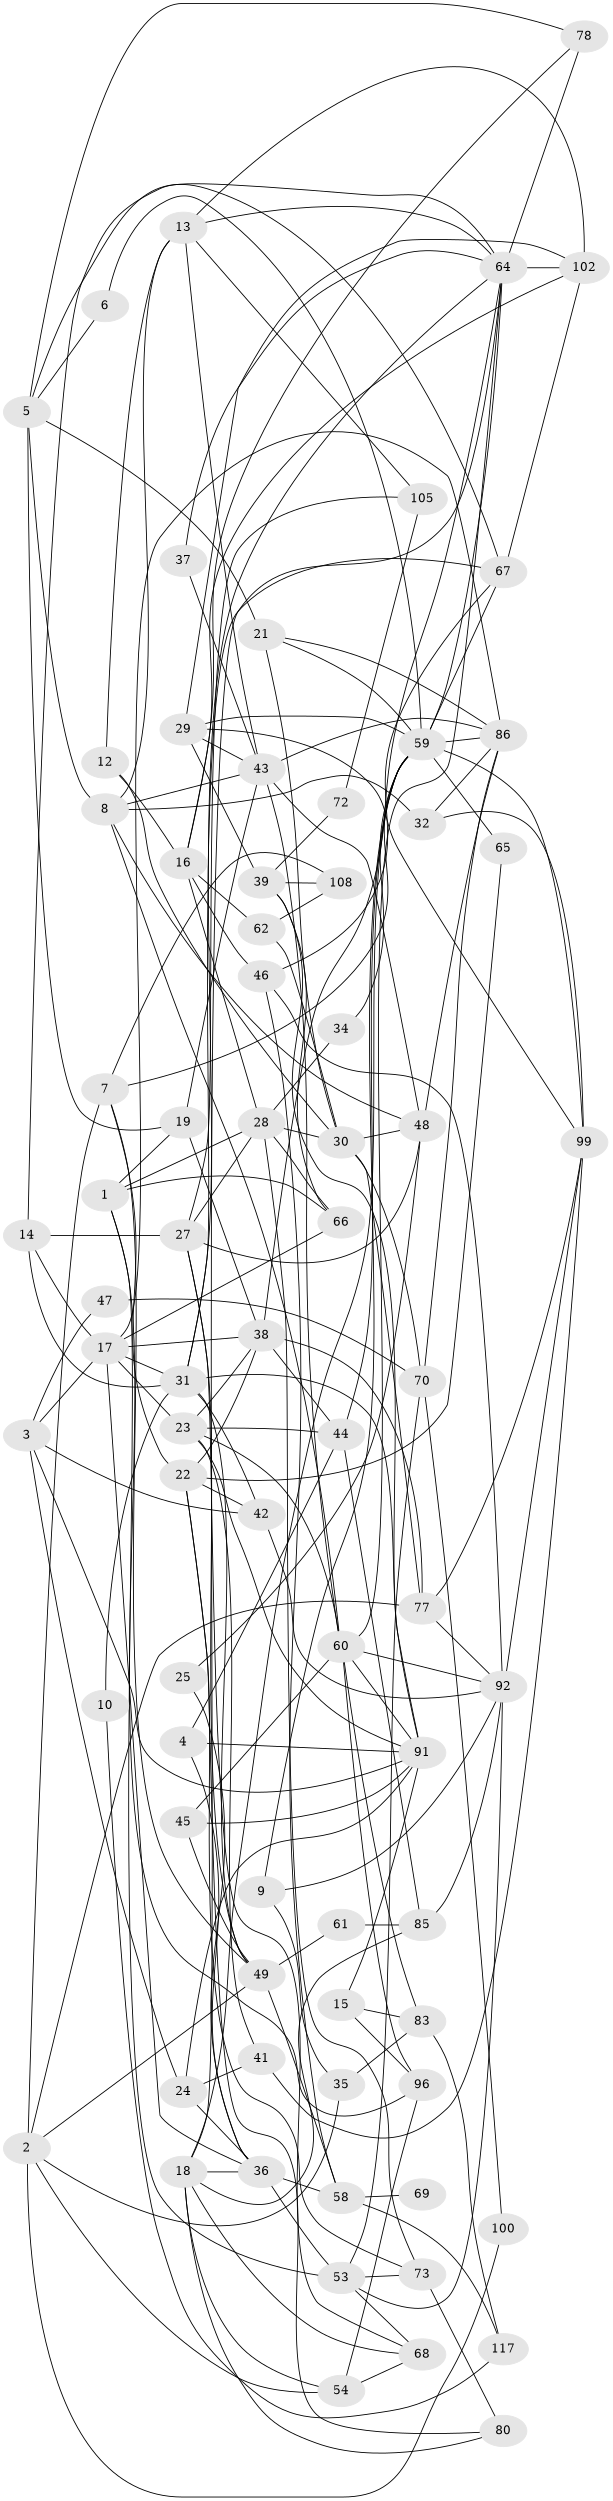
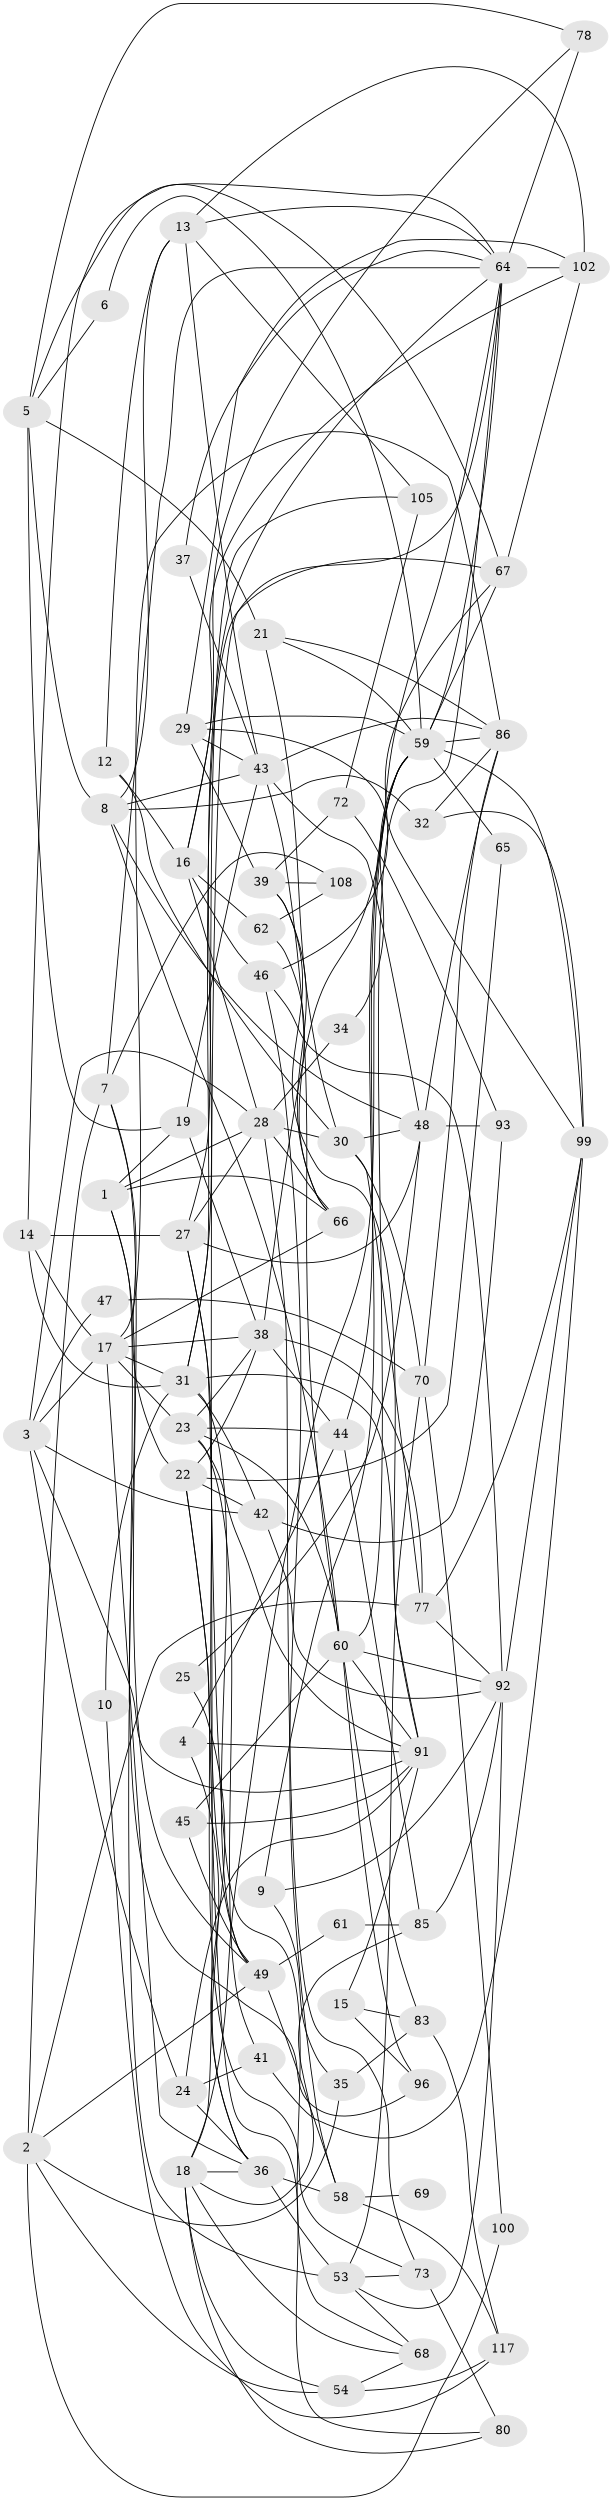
edge "59" -- "7": now "64" -- "7"
edge "62" -- "30": now "62" -- "66"
node "93": added
edge "28" -- "3": added
edge "96" -- "54": now "117" -- "54"
